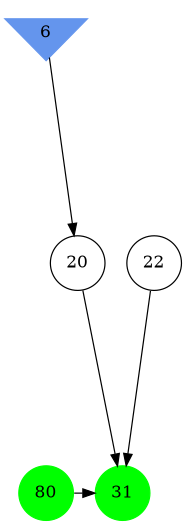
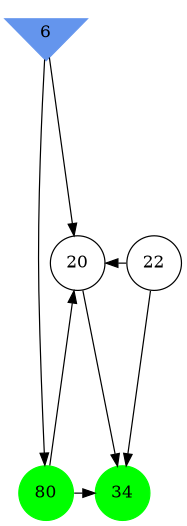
edge "6" -> "80": added
edge "22" -> "20": added
edge "80" -> "20": added
node "31": label "31" -> "34"
